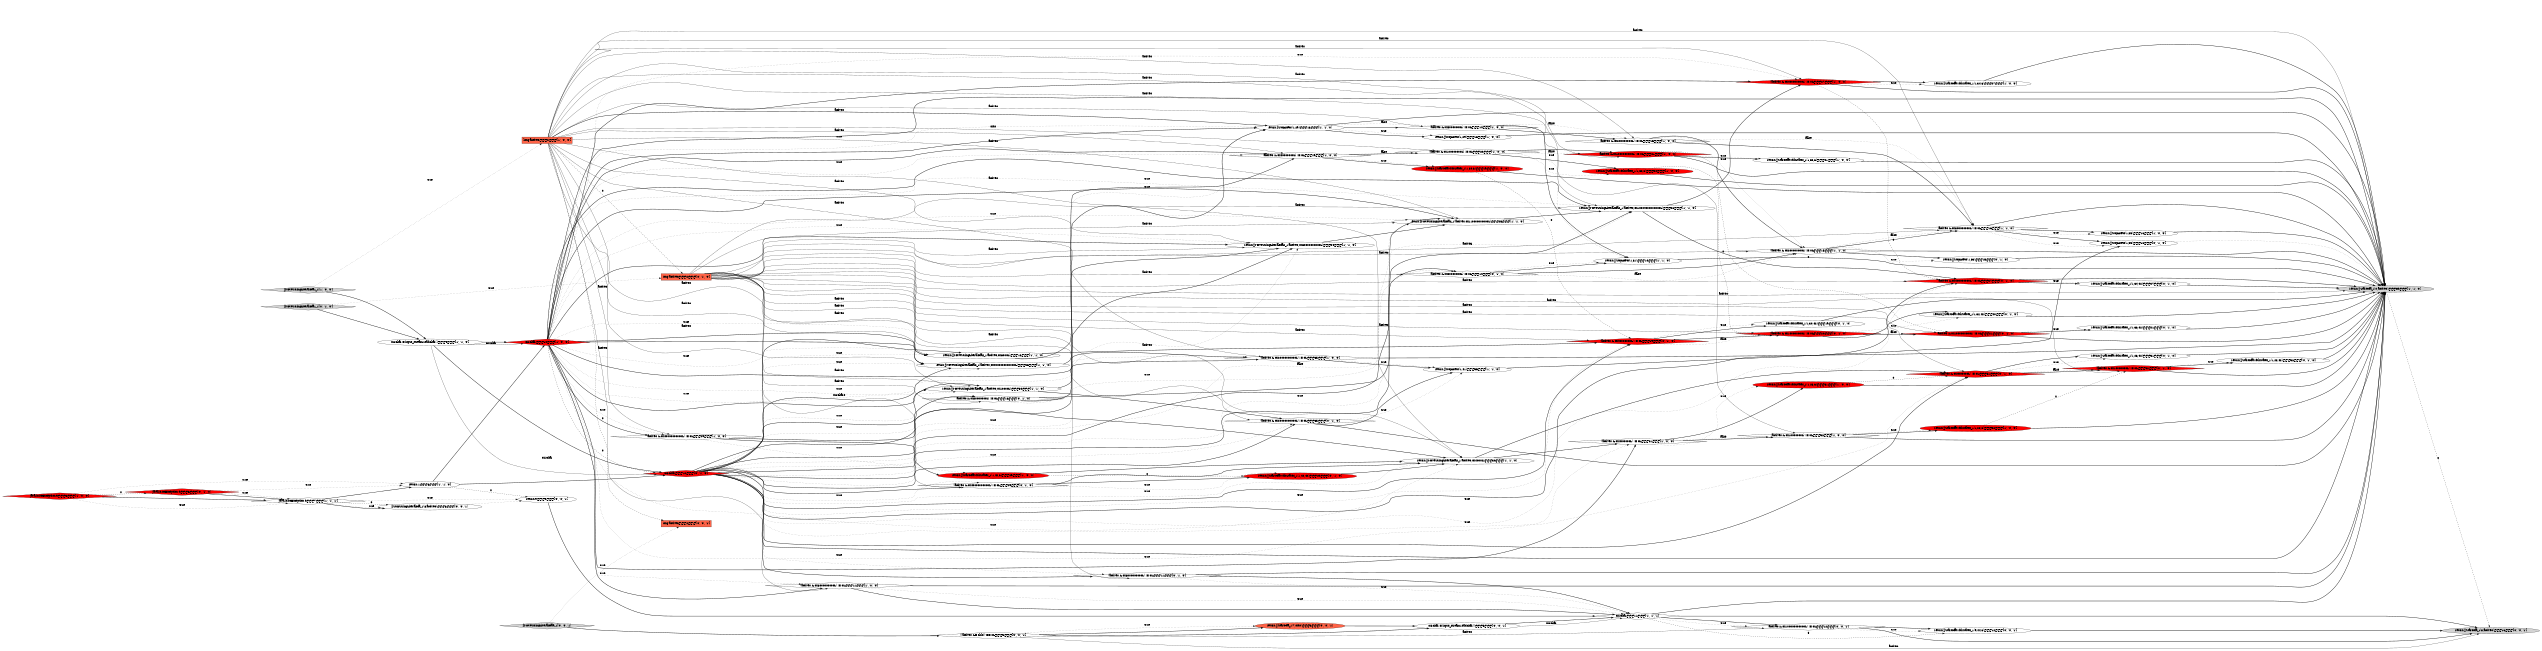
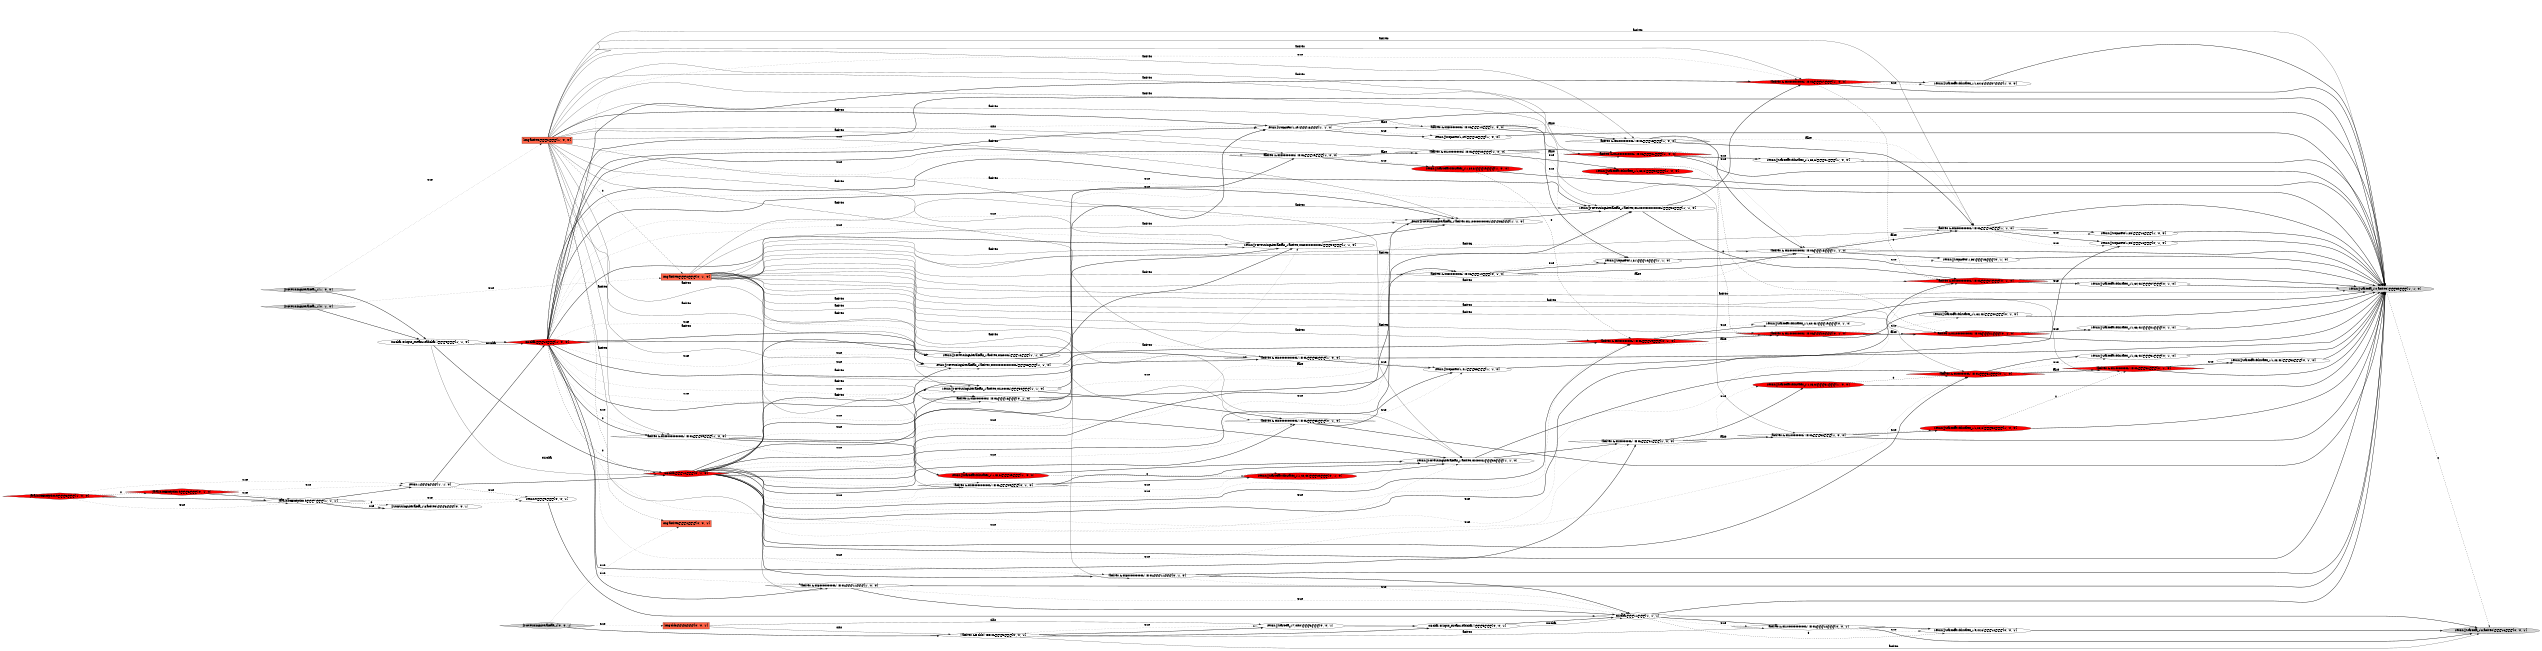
edge "return jjStopAtPos(1,35)@@@16@@@['0', '1', '0']" -> "return jjStartNfa_1(0,active0)@@@39@@@['1', '1', '0']": style dotted -> bold
edge "long active0@@@2@@@['0', '1', '0']" -> "(active0 & 0x40000000000L) != 0L@@@29@@@['0', '1', '0']": label "curChar0" -> "active0"
edge "return 1@@@8@@@['1', '1', '0']" -> "return 9@@@9@@@['0', '0', '1']": label "0" -> "true"
node "long old0@@@2@@@['0', '0', '1']": added
node "return jjStartNfa_1(7,old0)@@@3@@@['0', '0', '1']": fillcolor tomato -> white
